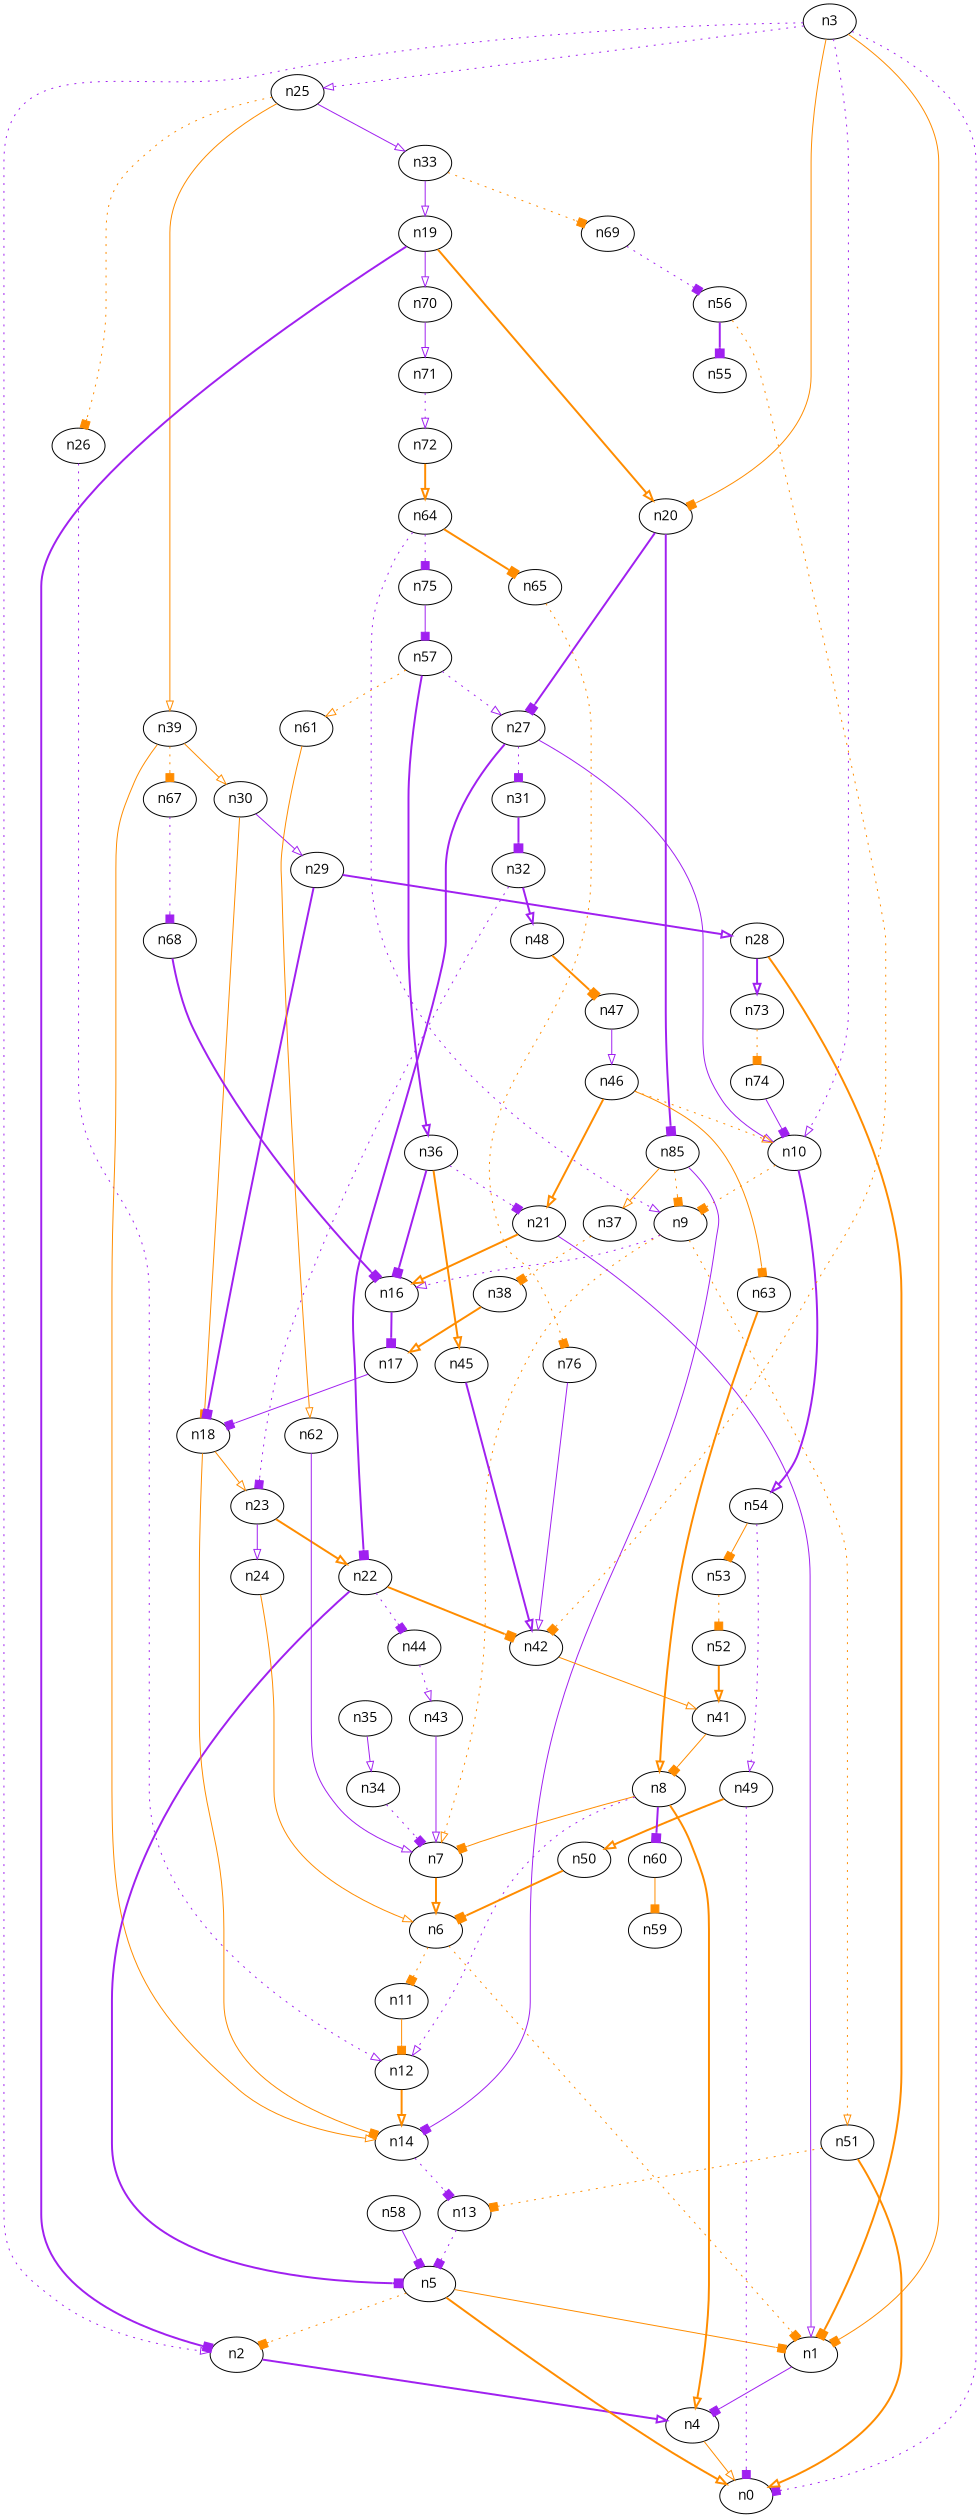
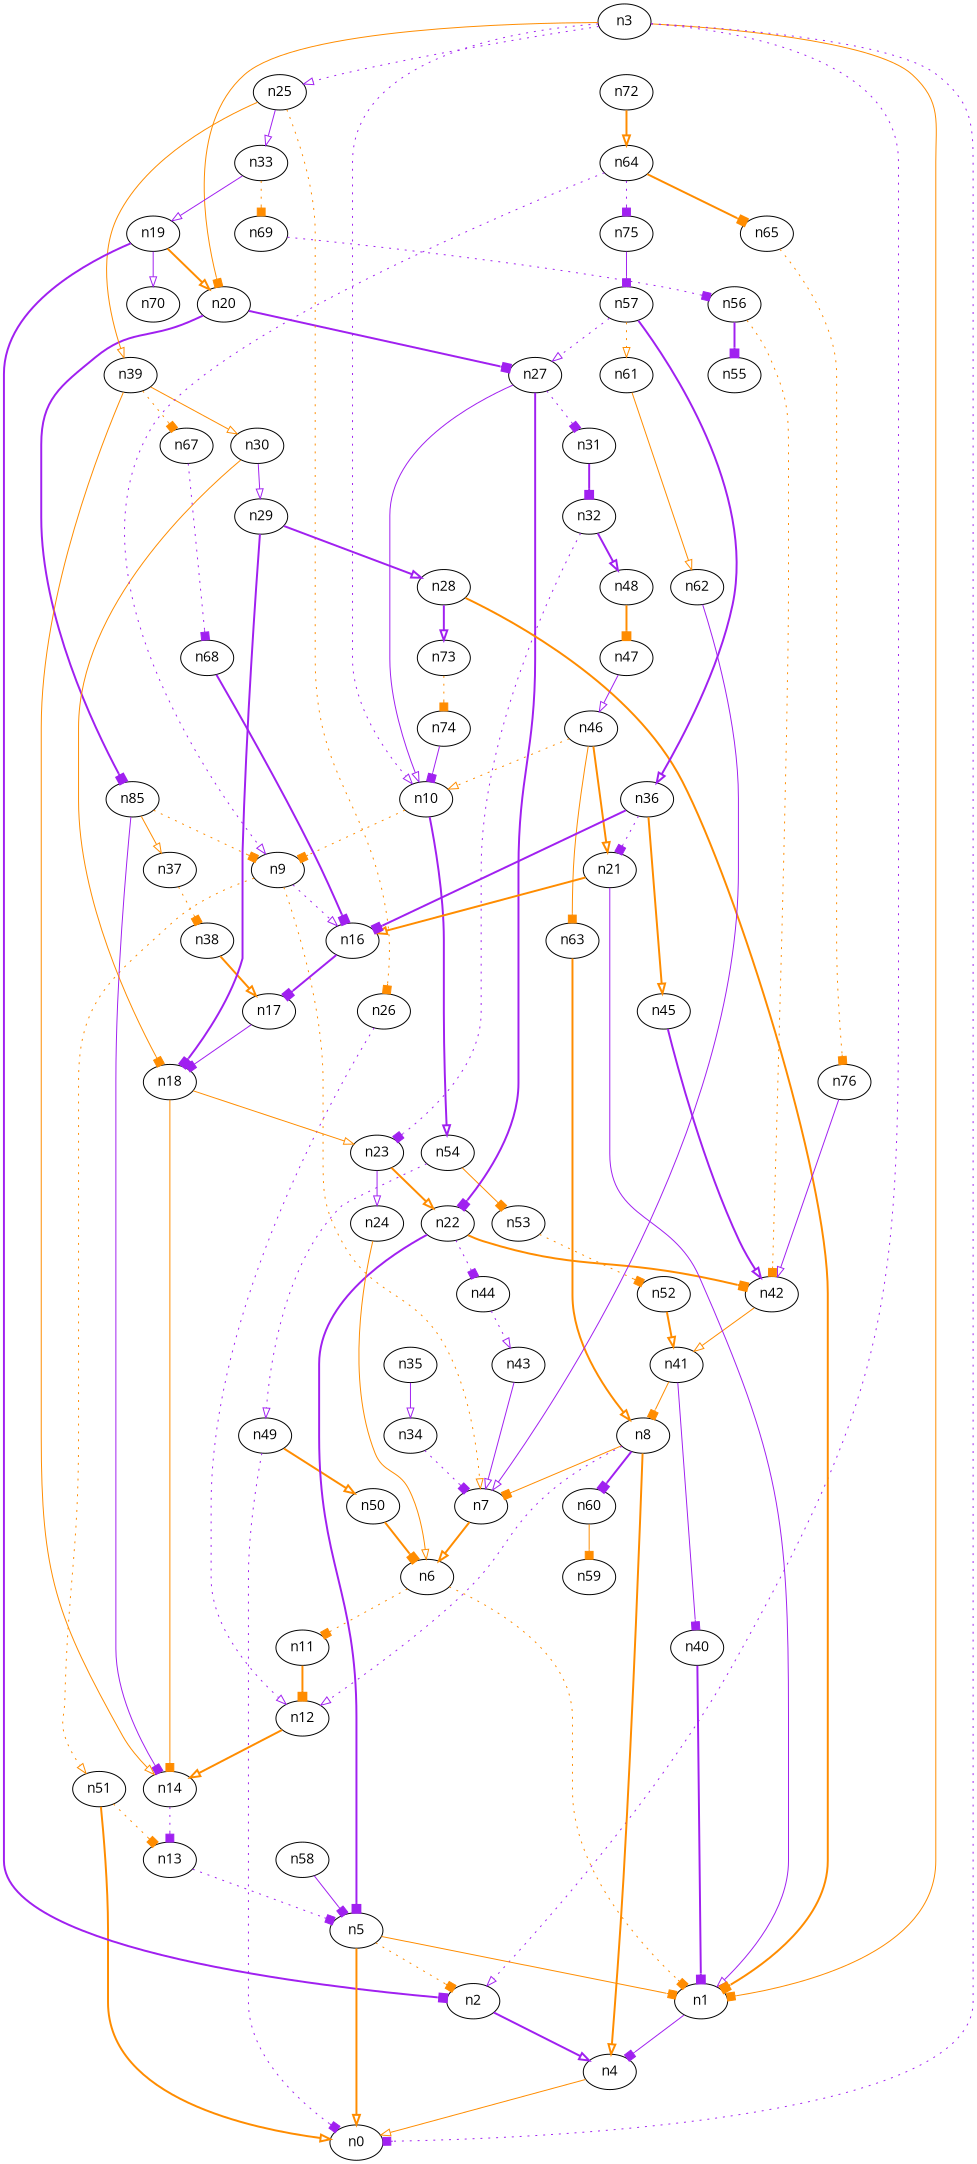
node "n71": removed
node "n40": added
edge "n11" -> "n12": style solid -> bold
